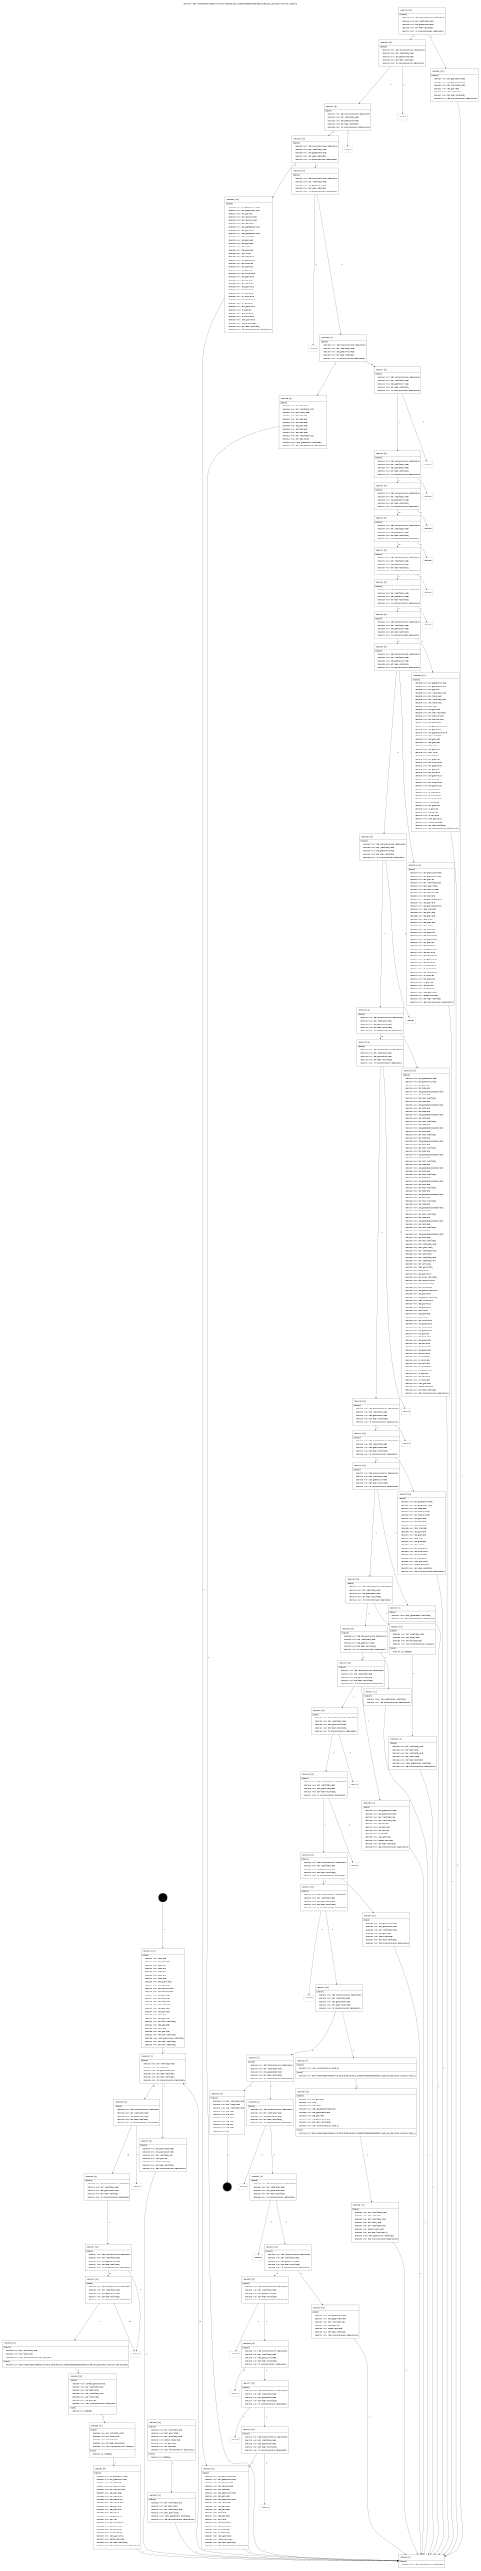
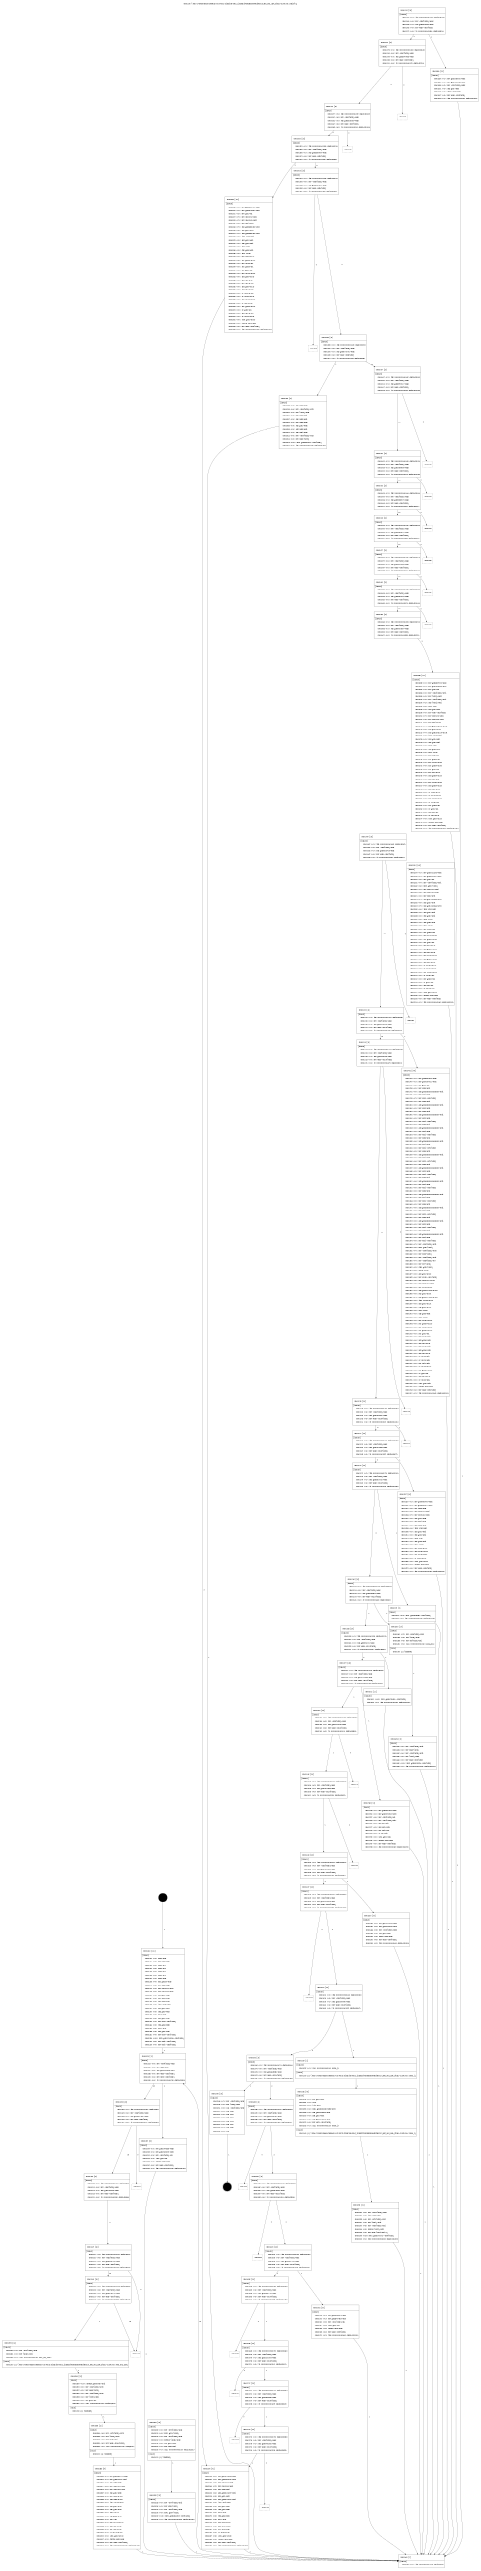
node "0x4014cb [28]": removed
